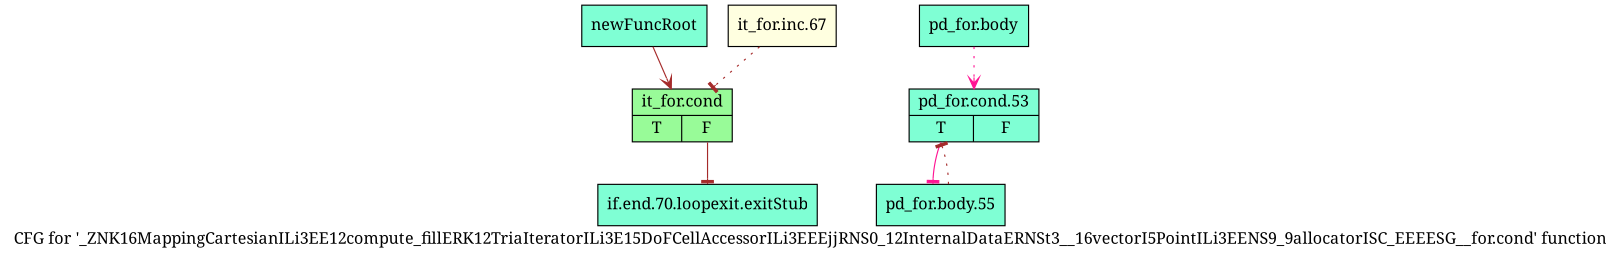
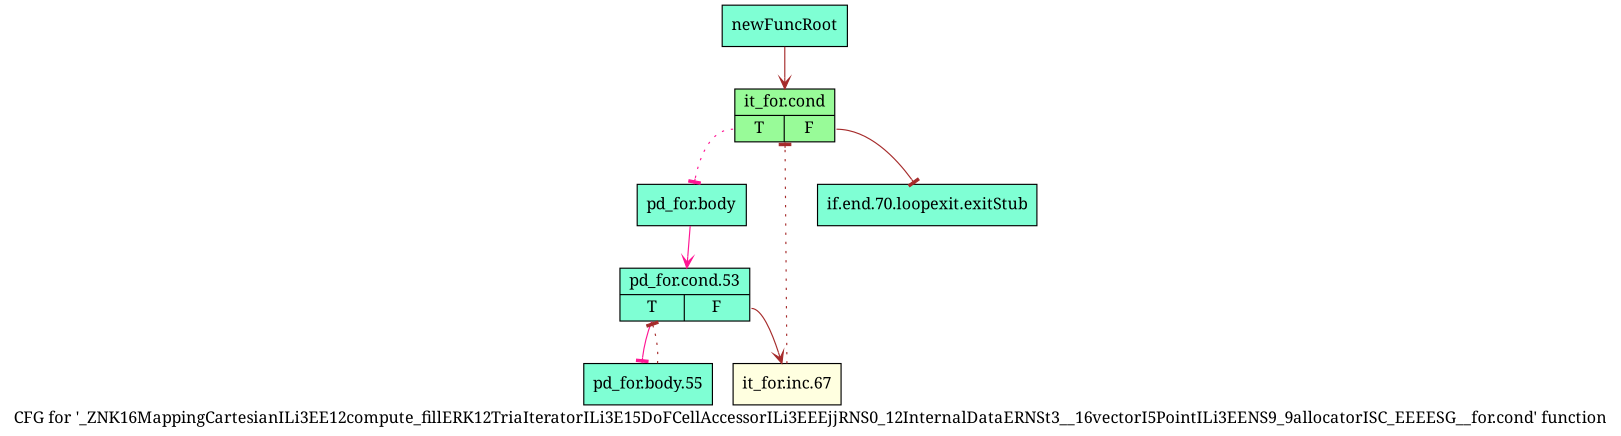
edge "pd_for.body" -> "pd_for.cond.53": style dotted -> solid
edge "it_for.cond" -> "pd_for.body": added
edge "pd_for.cond.53" -> "it_for.inc.67": added
